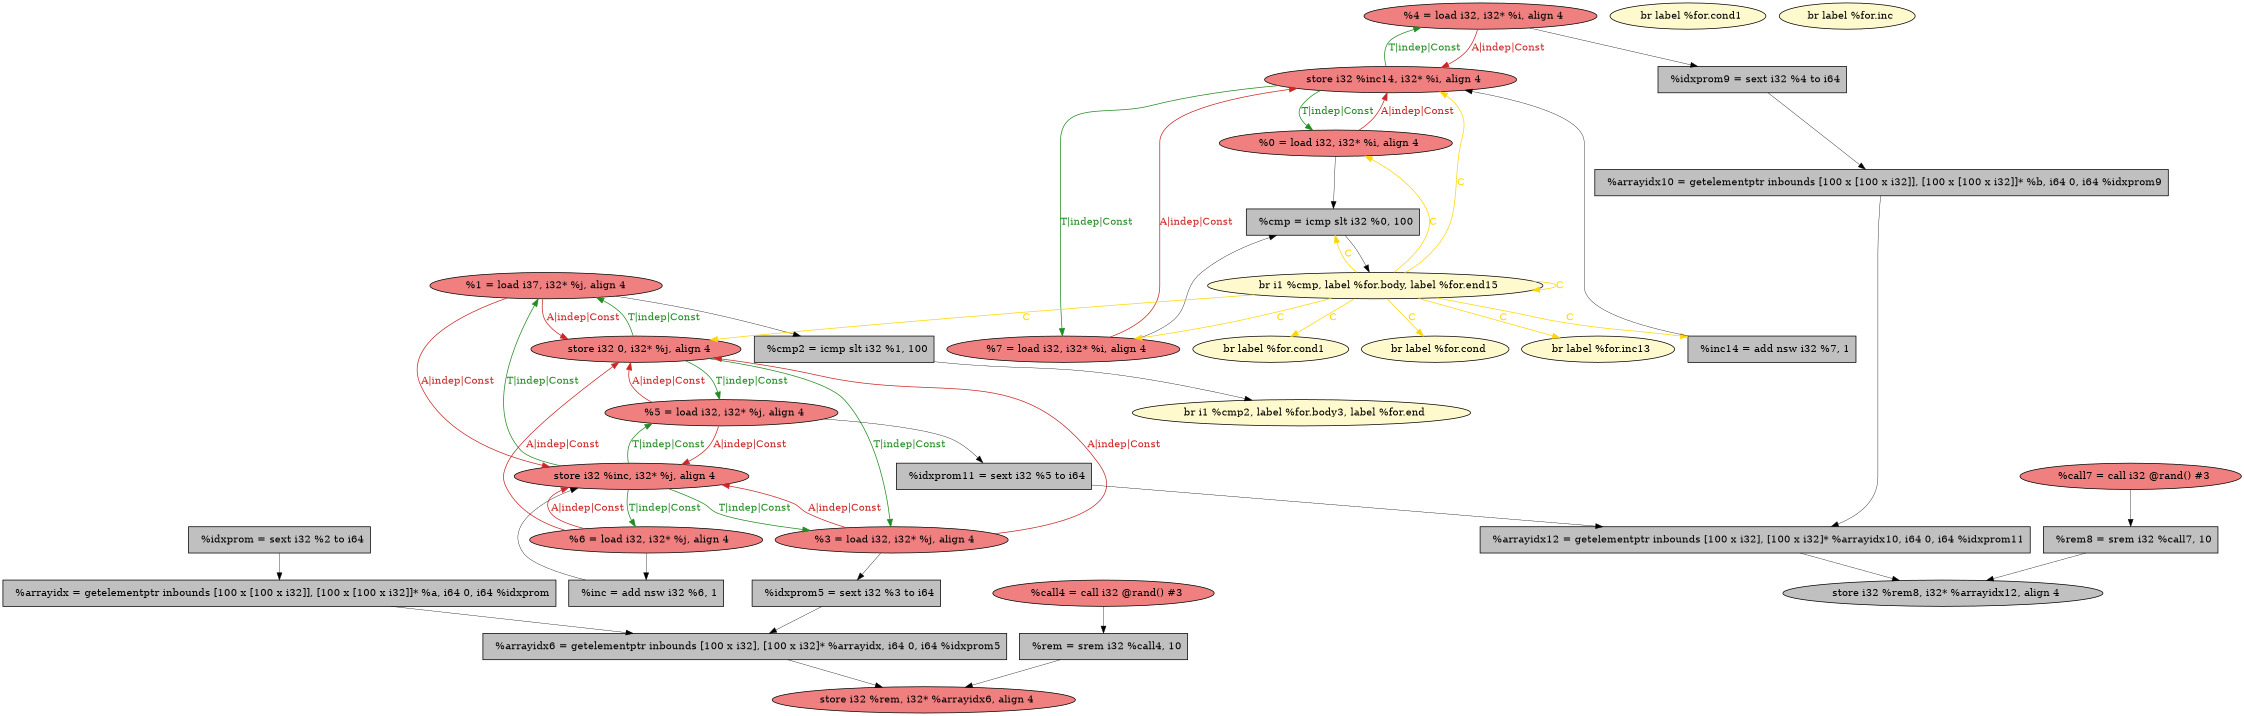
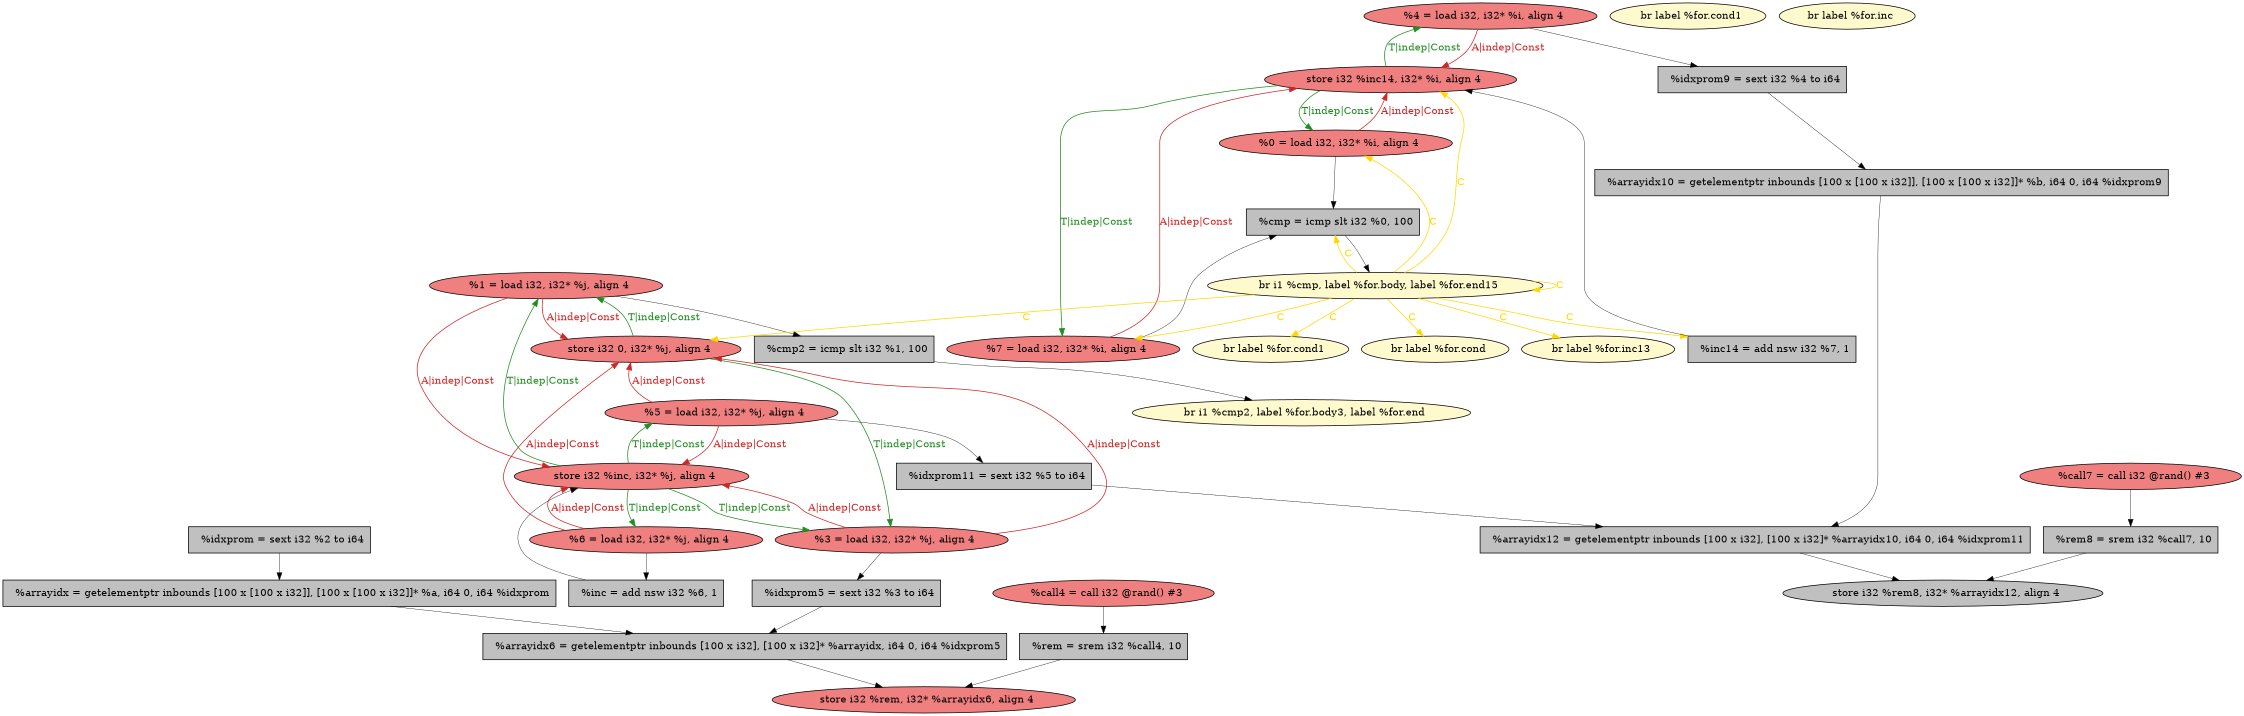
node "%1 = load i37, i32* %j, align 4": label "%1 = load i37, i32* %j, align 4" -> "%1 = load i32, i32* %j, align 4"
edge "store i32 0, i32* %j, align 4" -> "%5 = load i32, i32* %j, align 4": removed, label "T|indep|Const"
